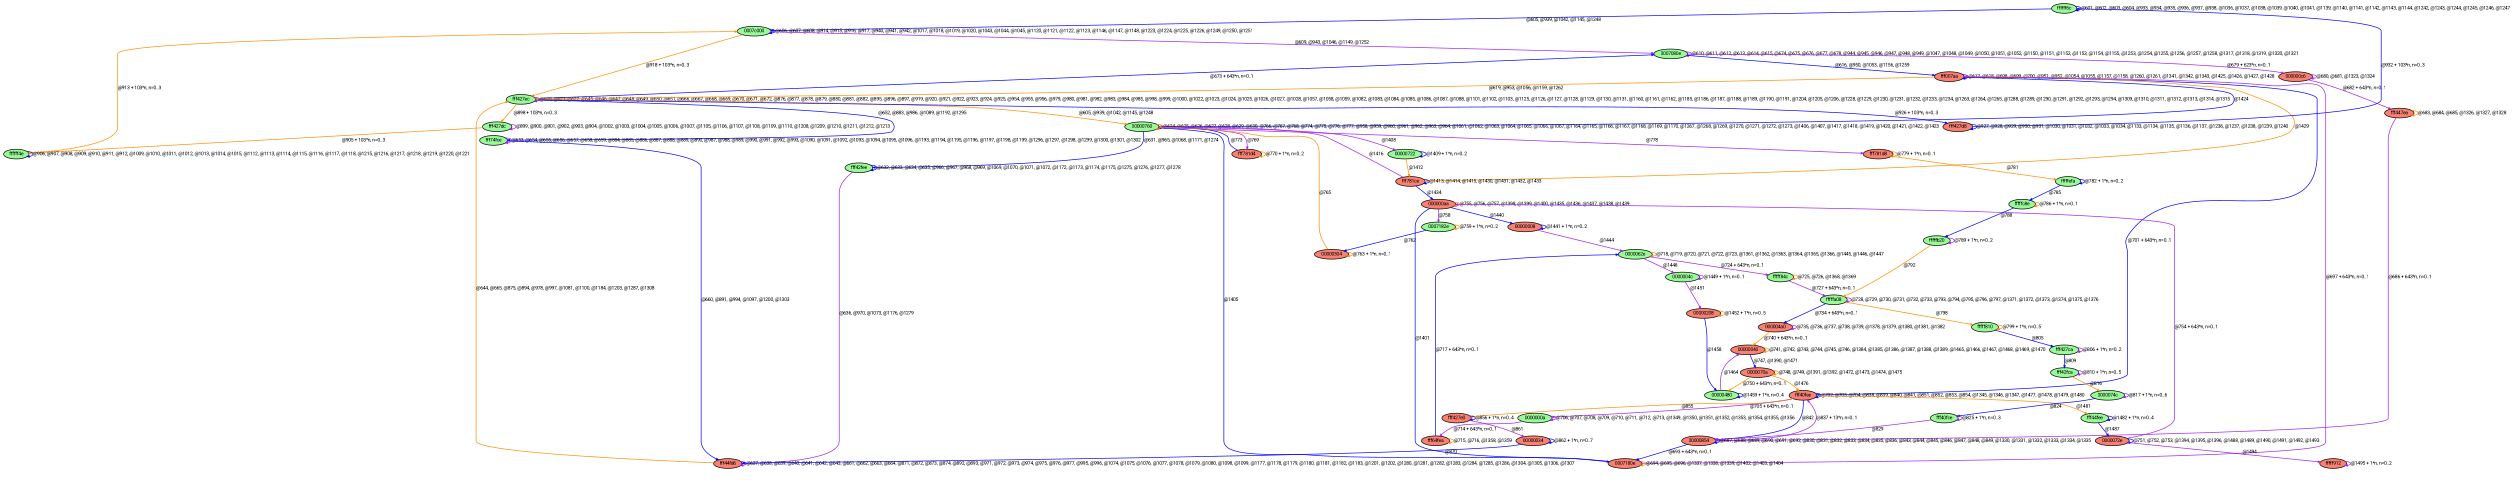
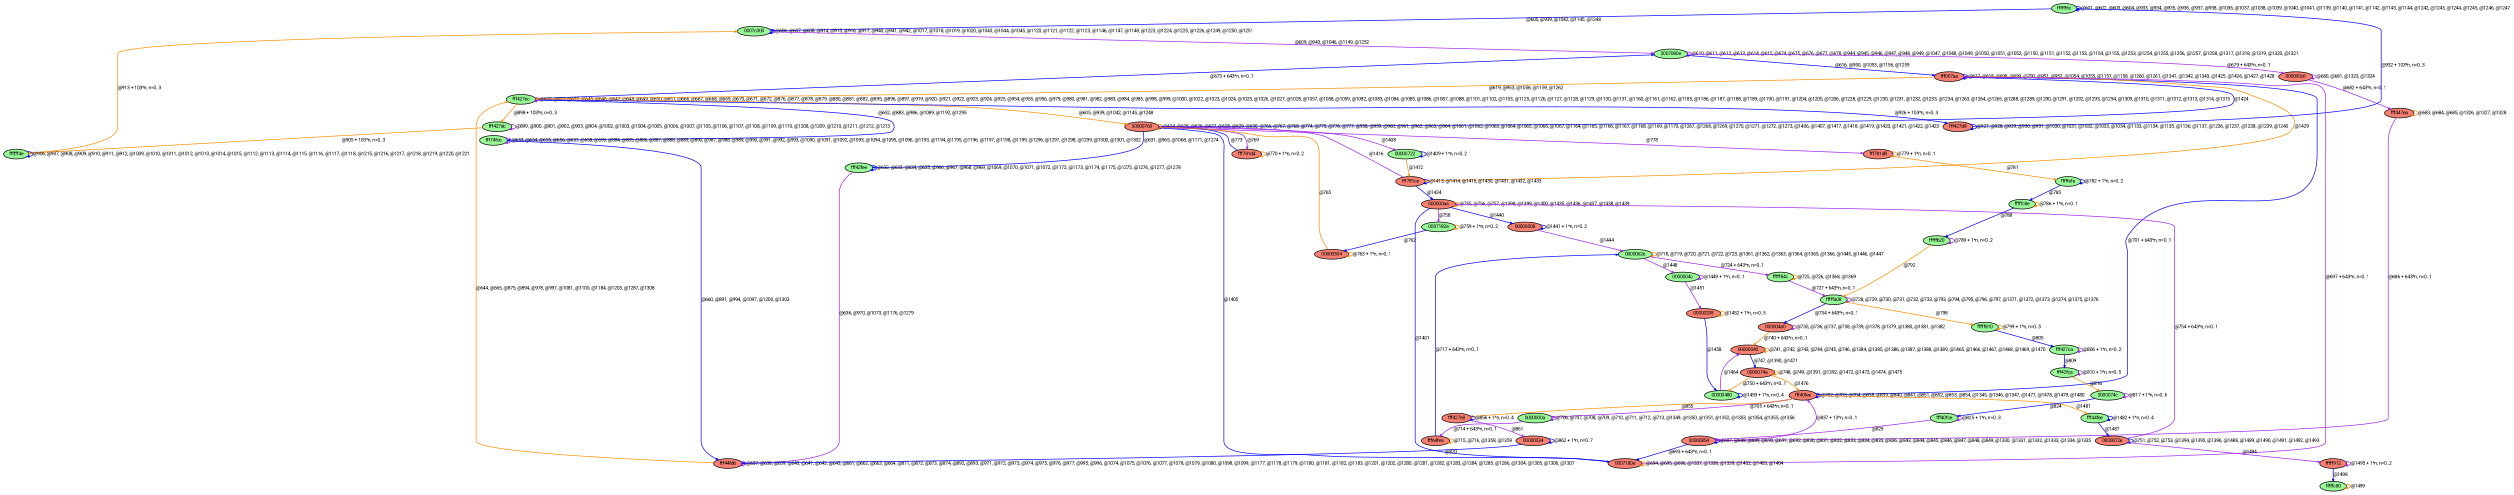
edge "0007c000" -> "fff427ec": removed, label "@918 + 103*n, n=0..3"
edge "0007080e" -> "000000c6": label "@679 + 623*n, n=0..1" -> "@679 + 643*n, n=0..1"
node "00000760": fillcolor palegreen -> salmon
node "0000070a": label "0000070a" -> "0000074a"
edge "fff40fee" -> "00000854": removed, label "@842"
node "fffffc80": added
